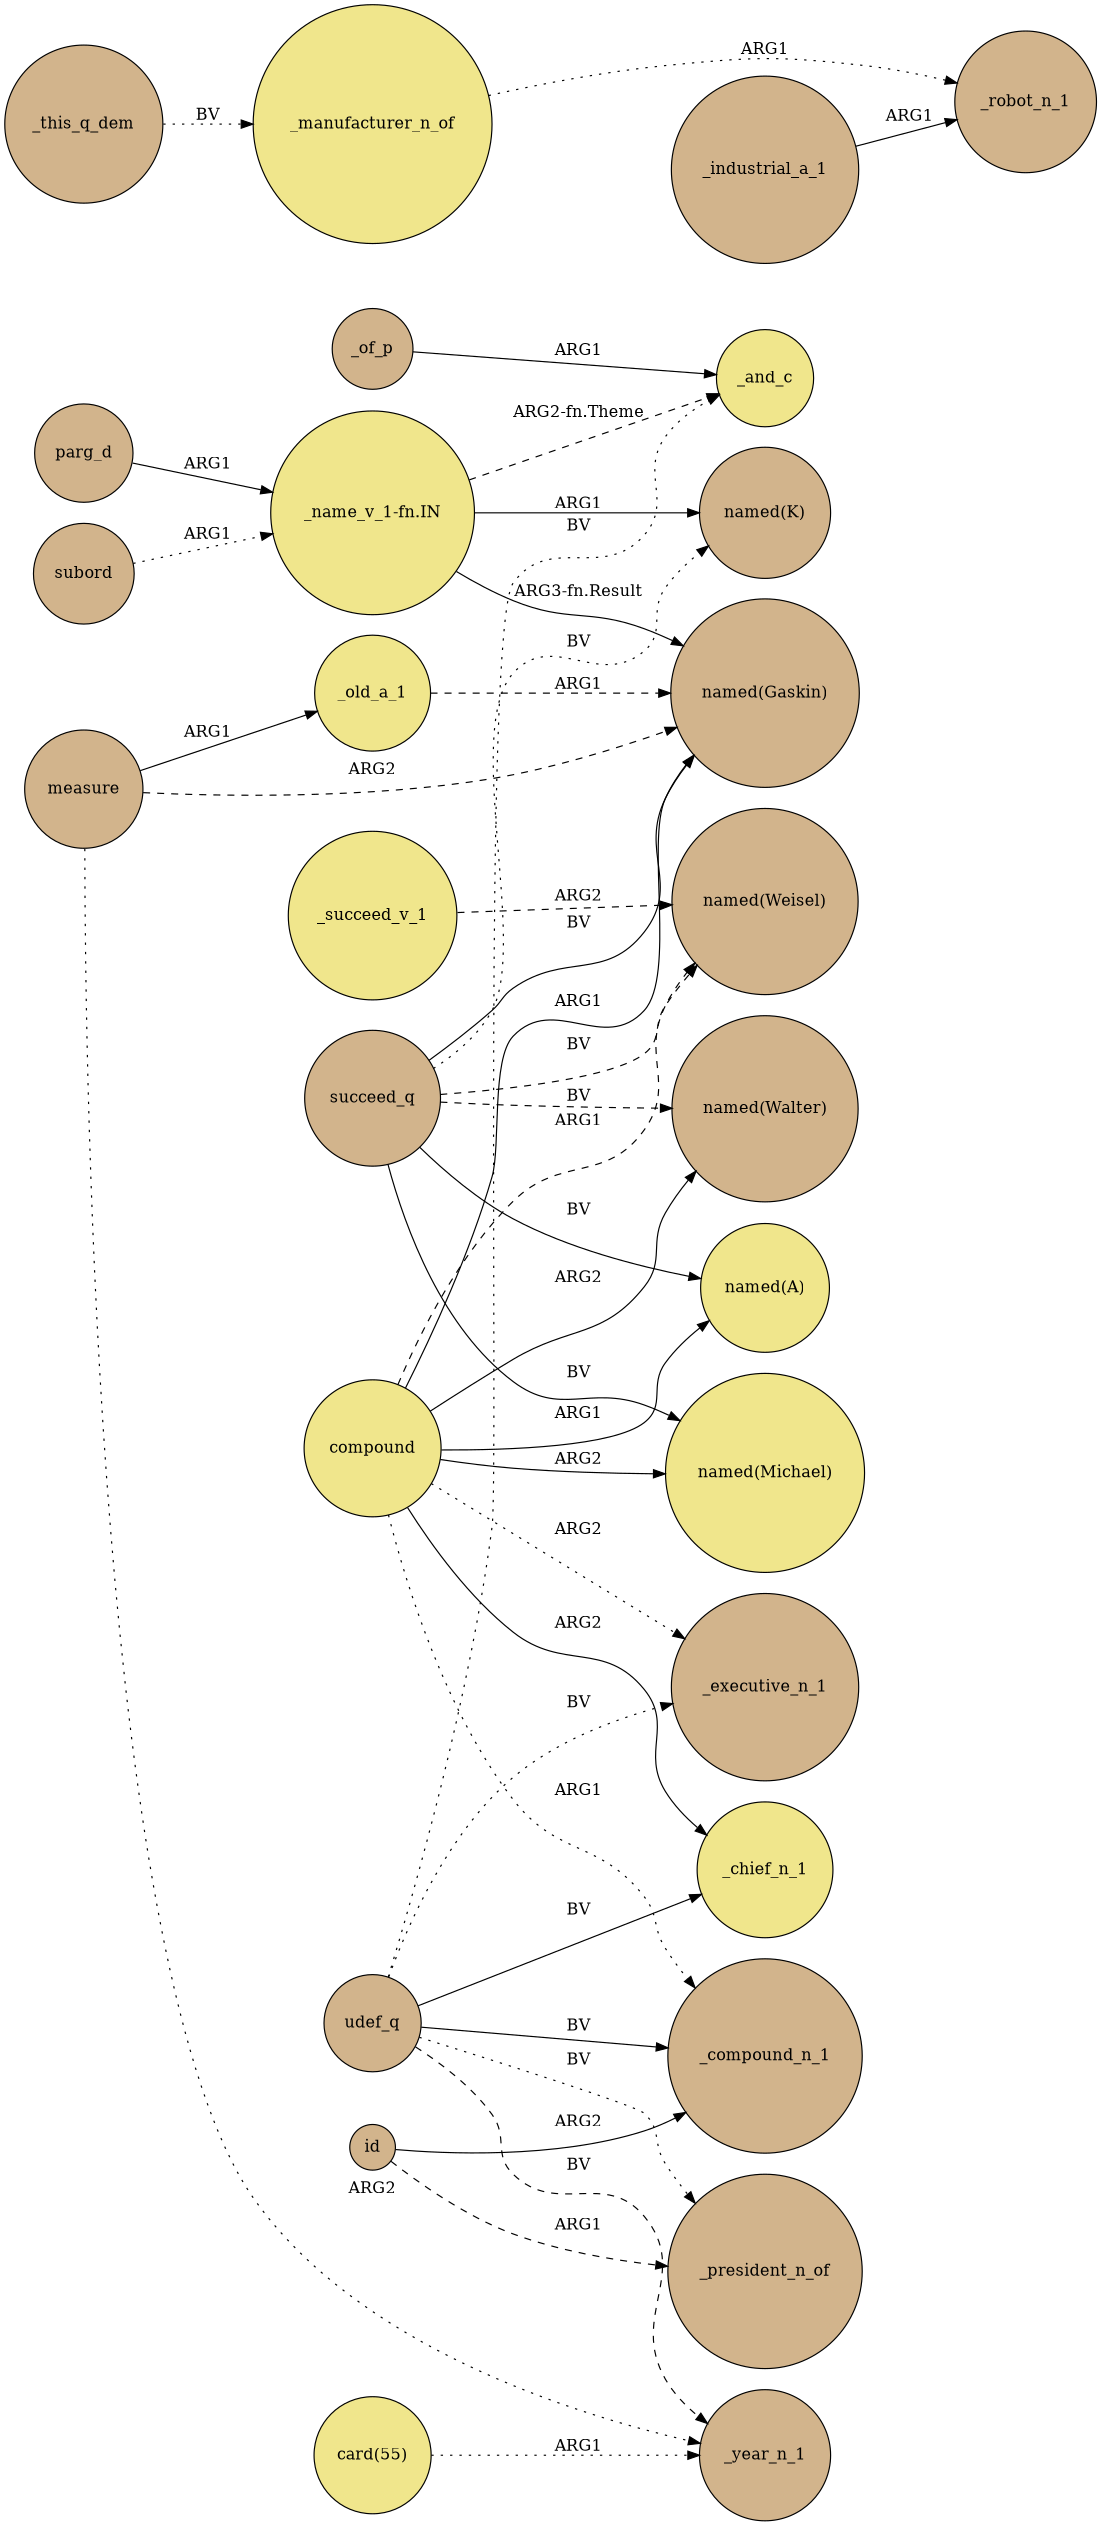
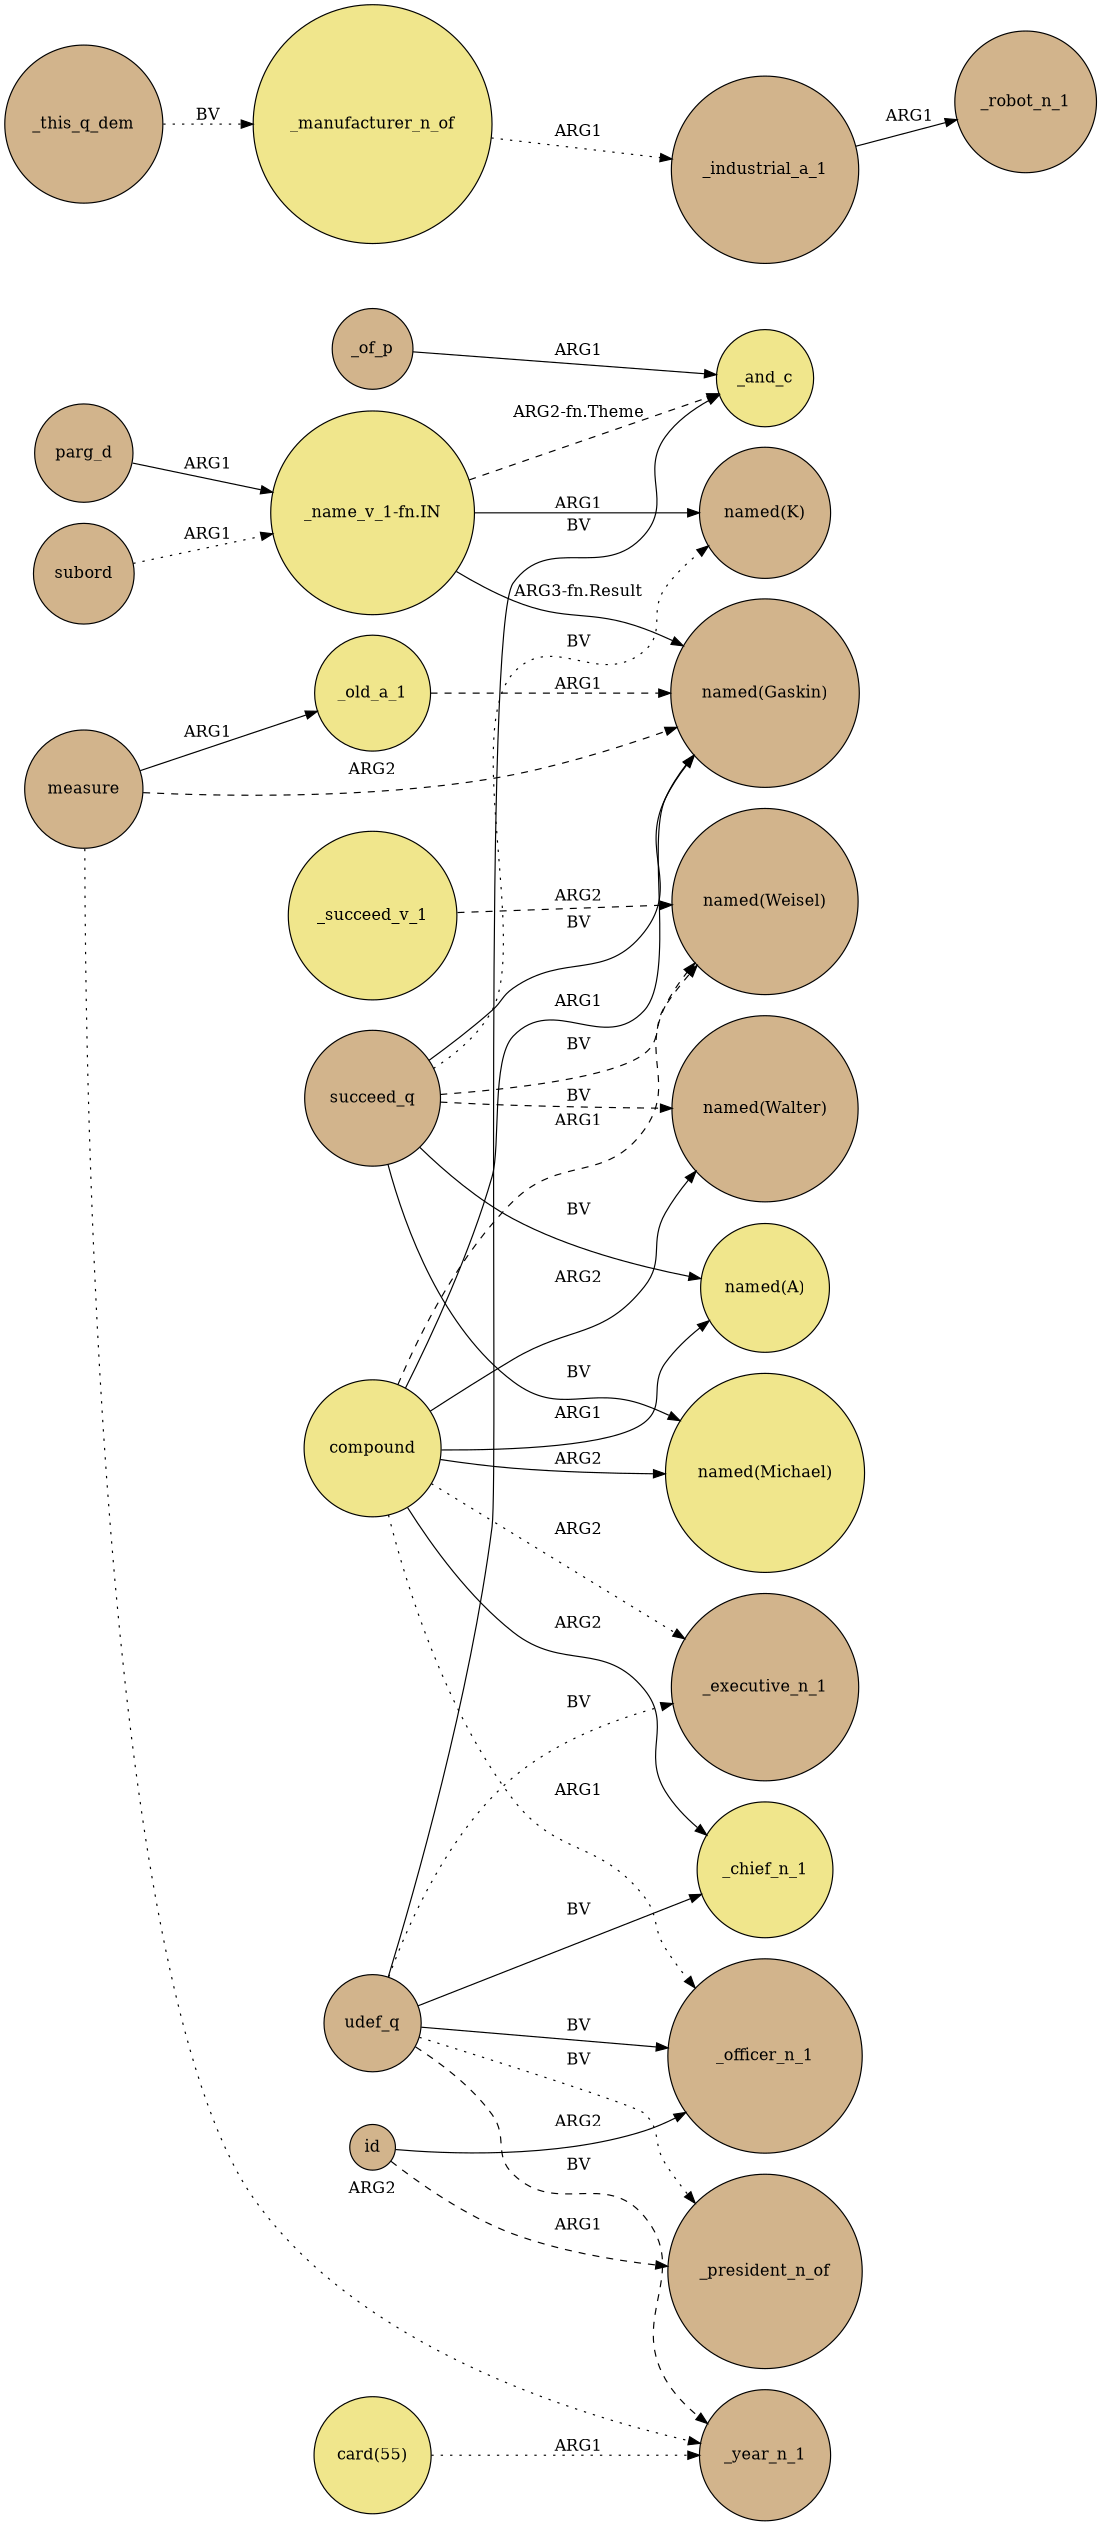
edge "_manufacturer_n_of" -> "_robot_n_1": now "_manufacturer_n_of" -> "_industrial_a_1"
edge "udef_q" -> "_and_c": style dotted -> solid
node "_compound_n_1": label "_compound_n_1" -> "_officer_n_1"
